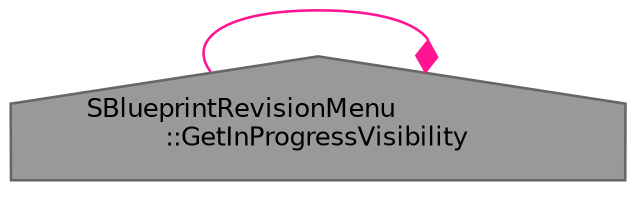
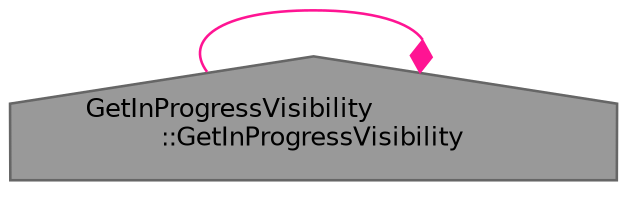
node "SBlueprintRevisionMenu ::GetInProgressVisibility": label "SBlueprintRevisionMenu ::GetInProgressVisibility" -> "GetInProgressVisibility ::GetInProgressVisibility"
